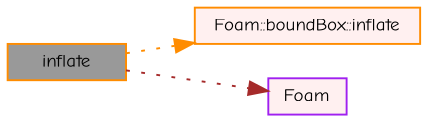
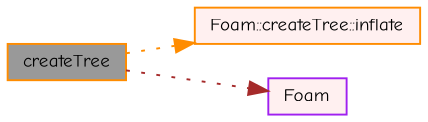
node "Foam::boundBox::inflate": label "Foam::boundBox::inflate" -> "Foam::createTree::inflate"
node "inflate": label "inflate" -> "createTree"
